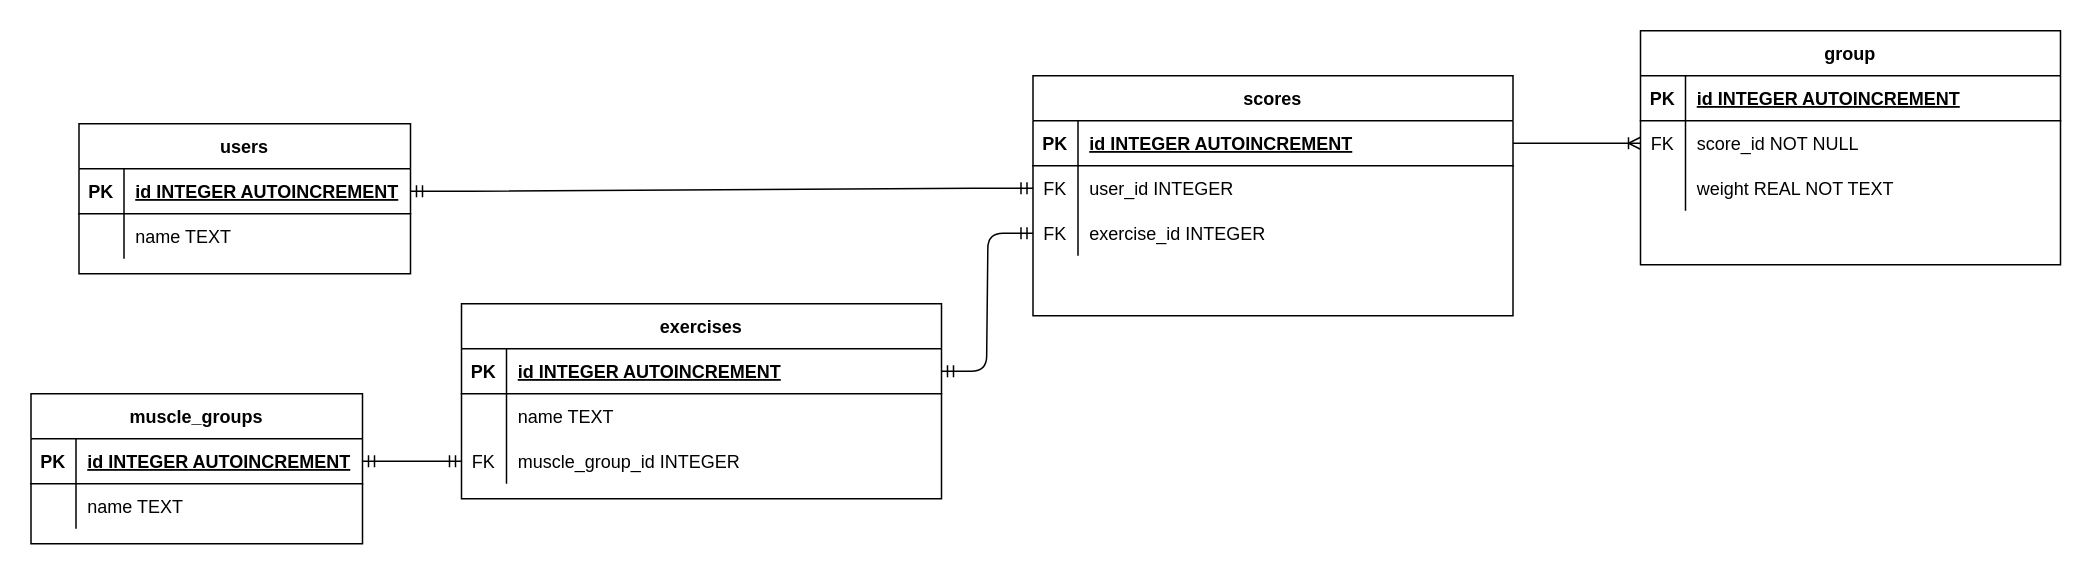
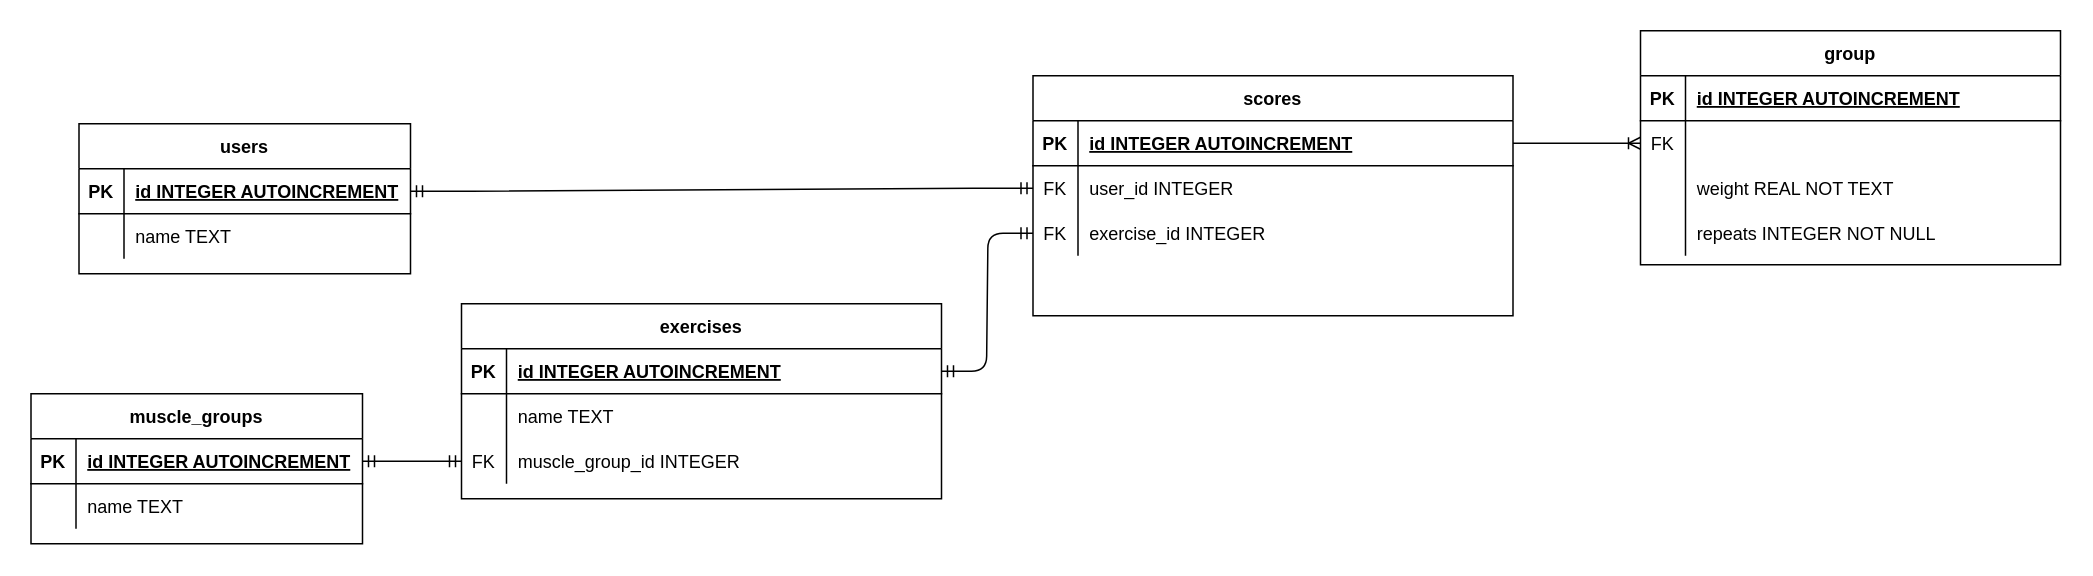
node "score_id NOT NULL": removed
node "repeats INTEGER NOT NULL": added
